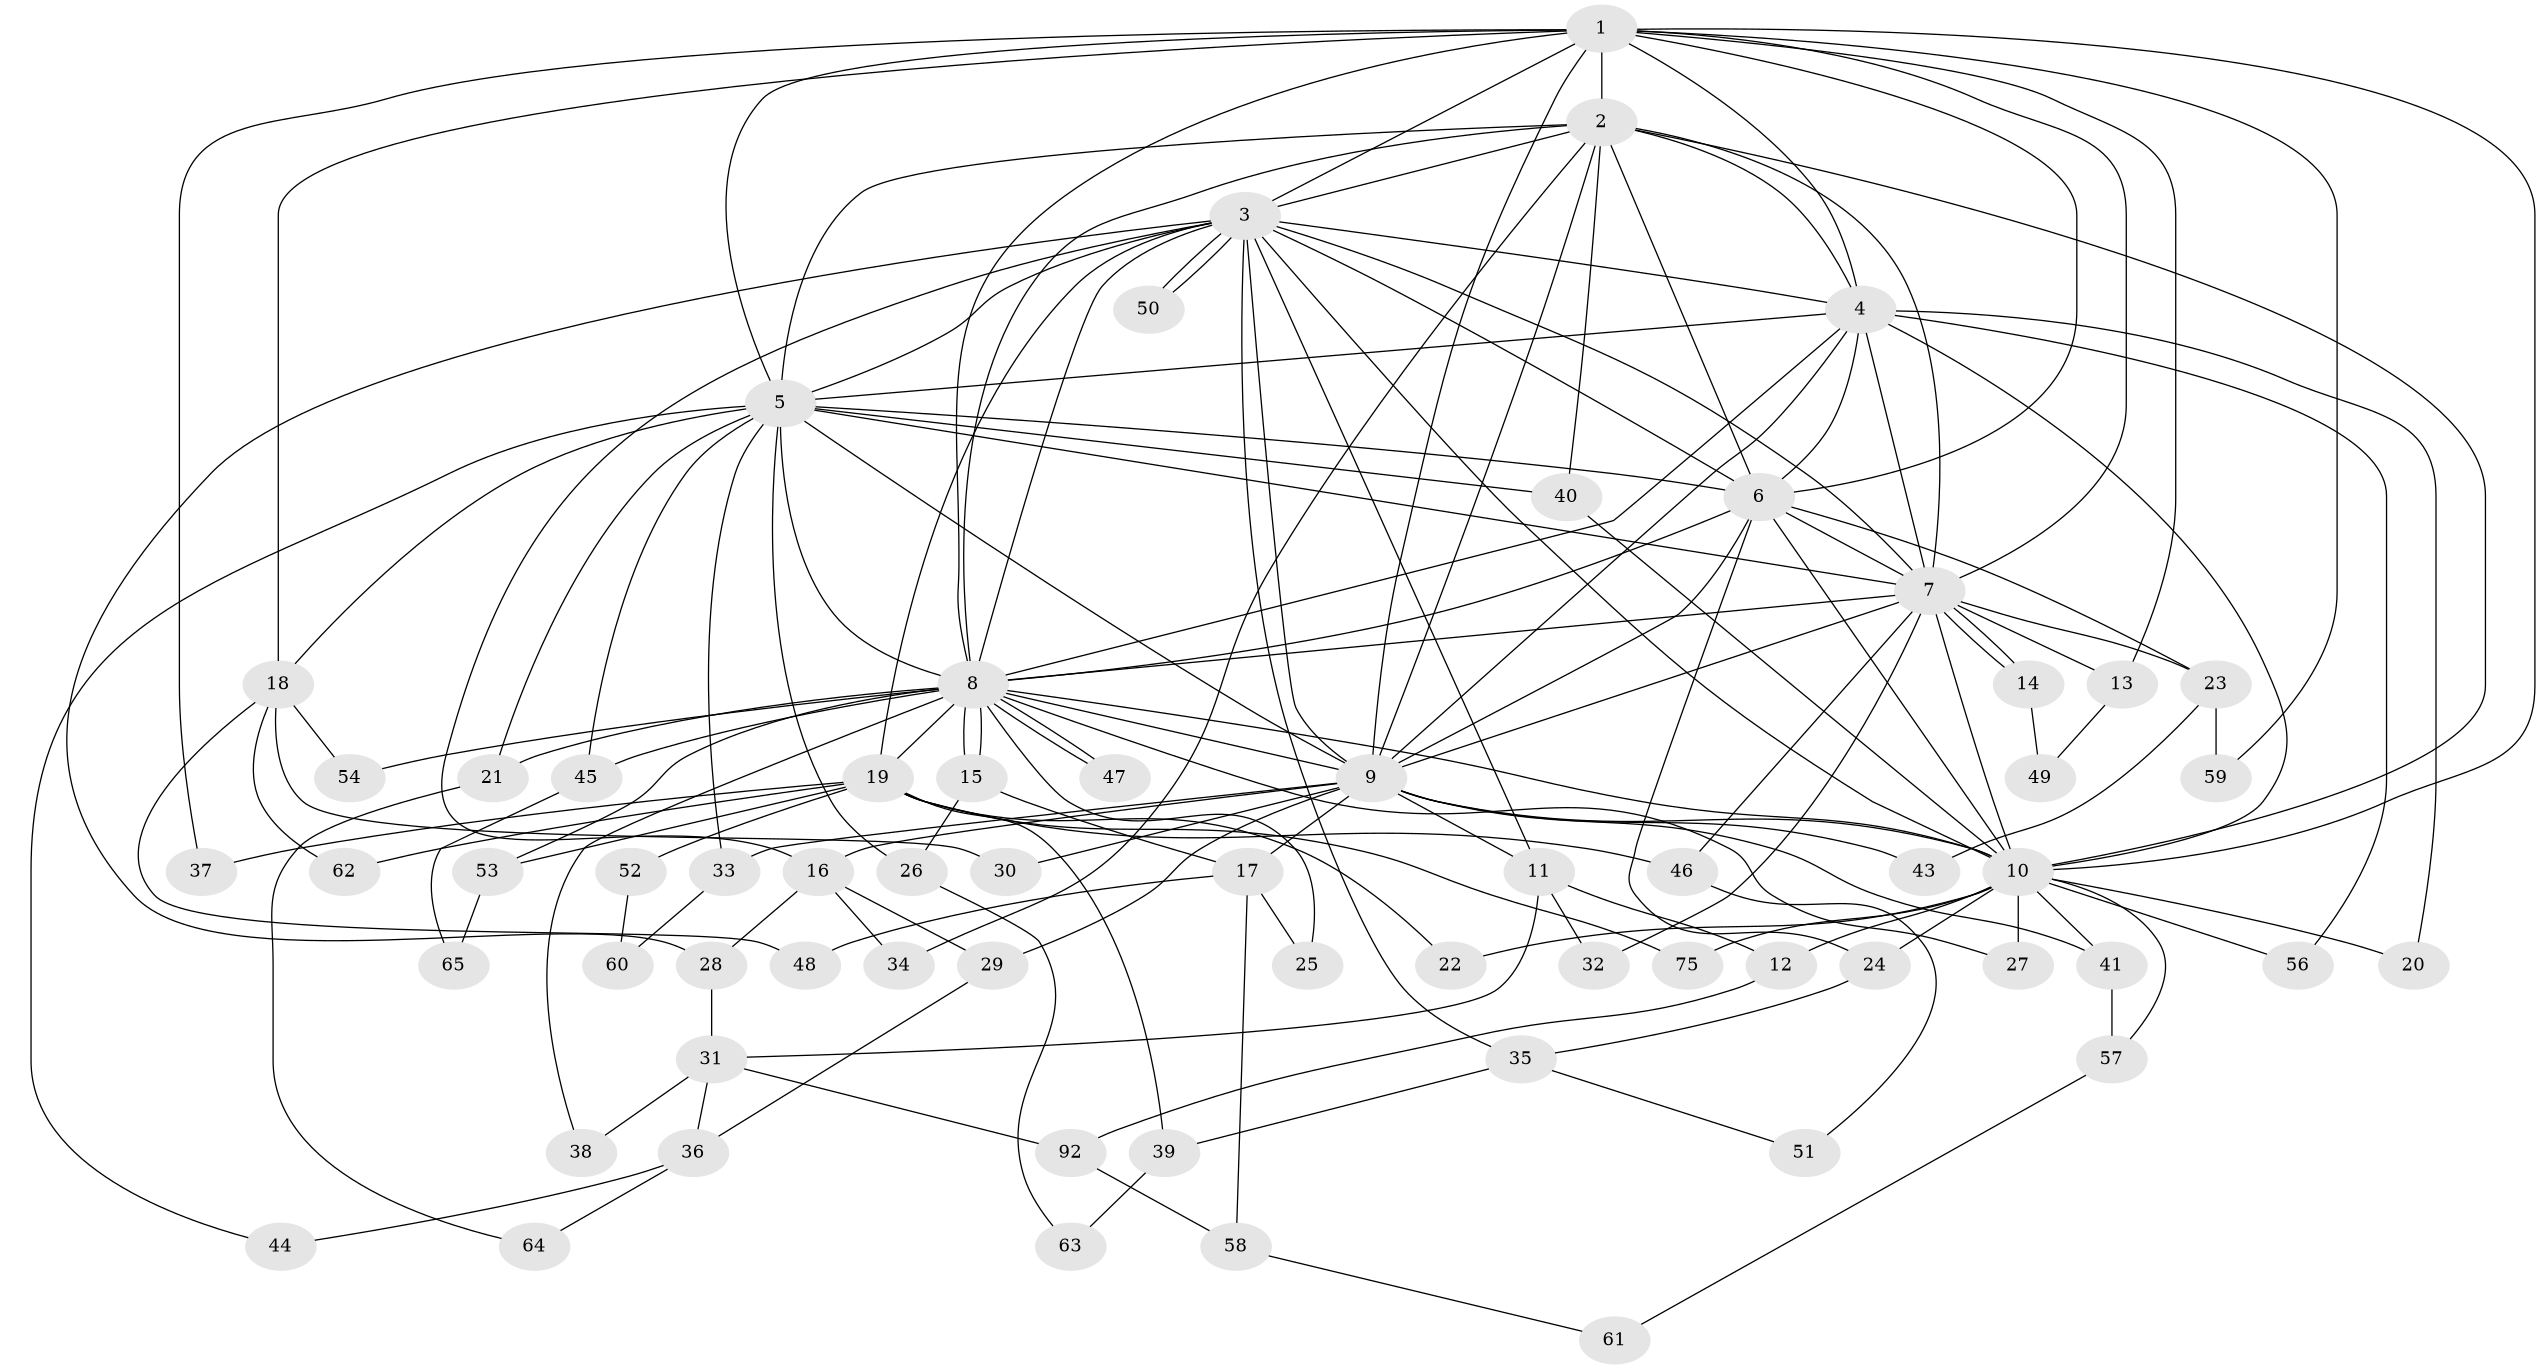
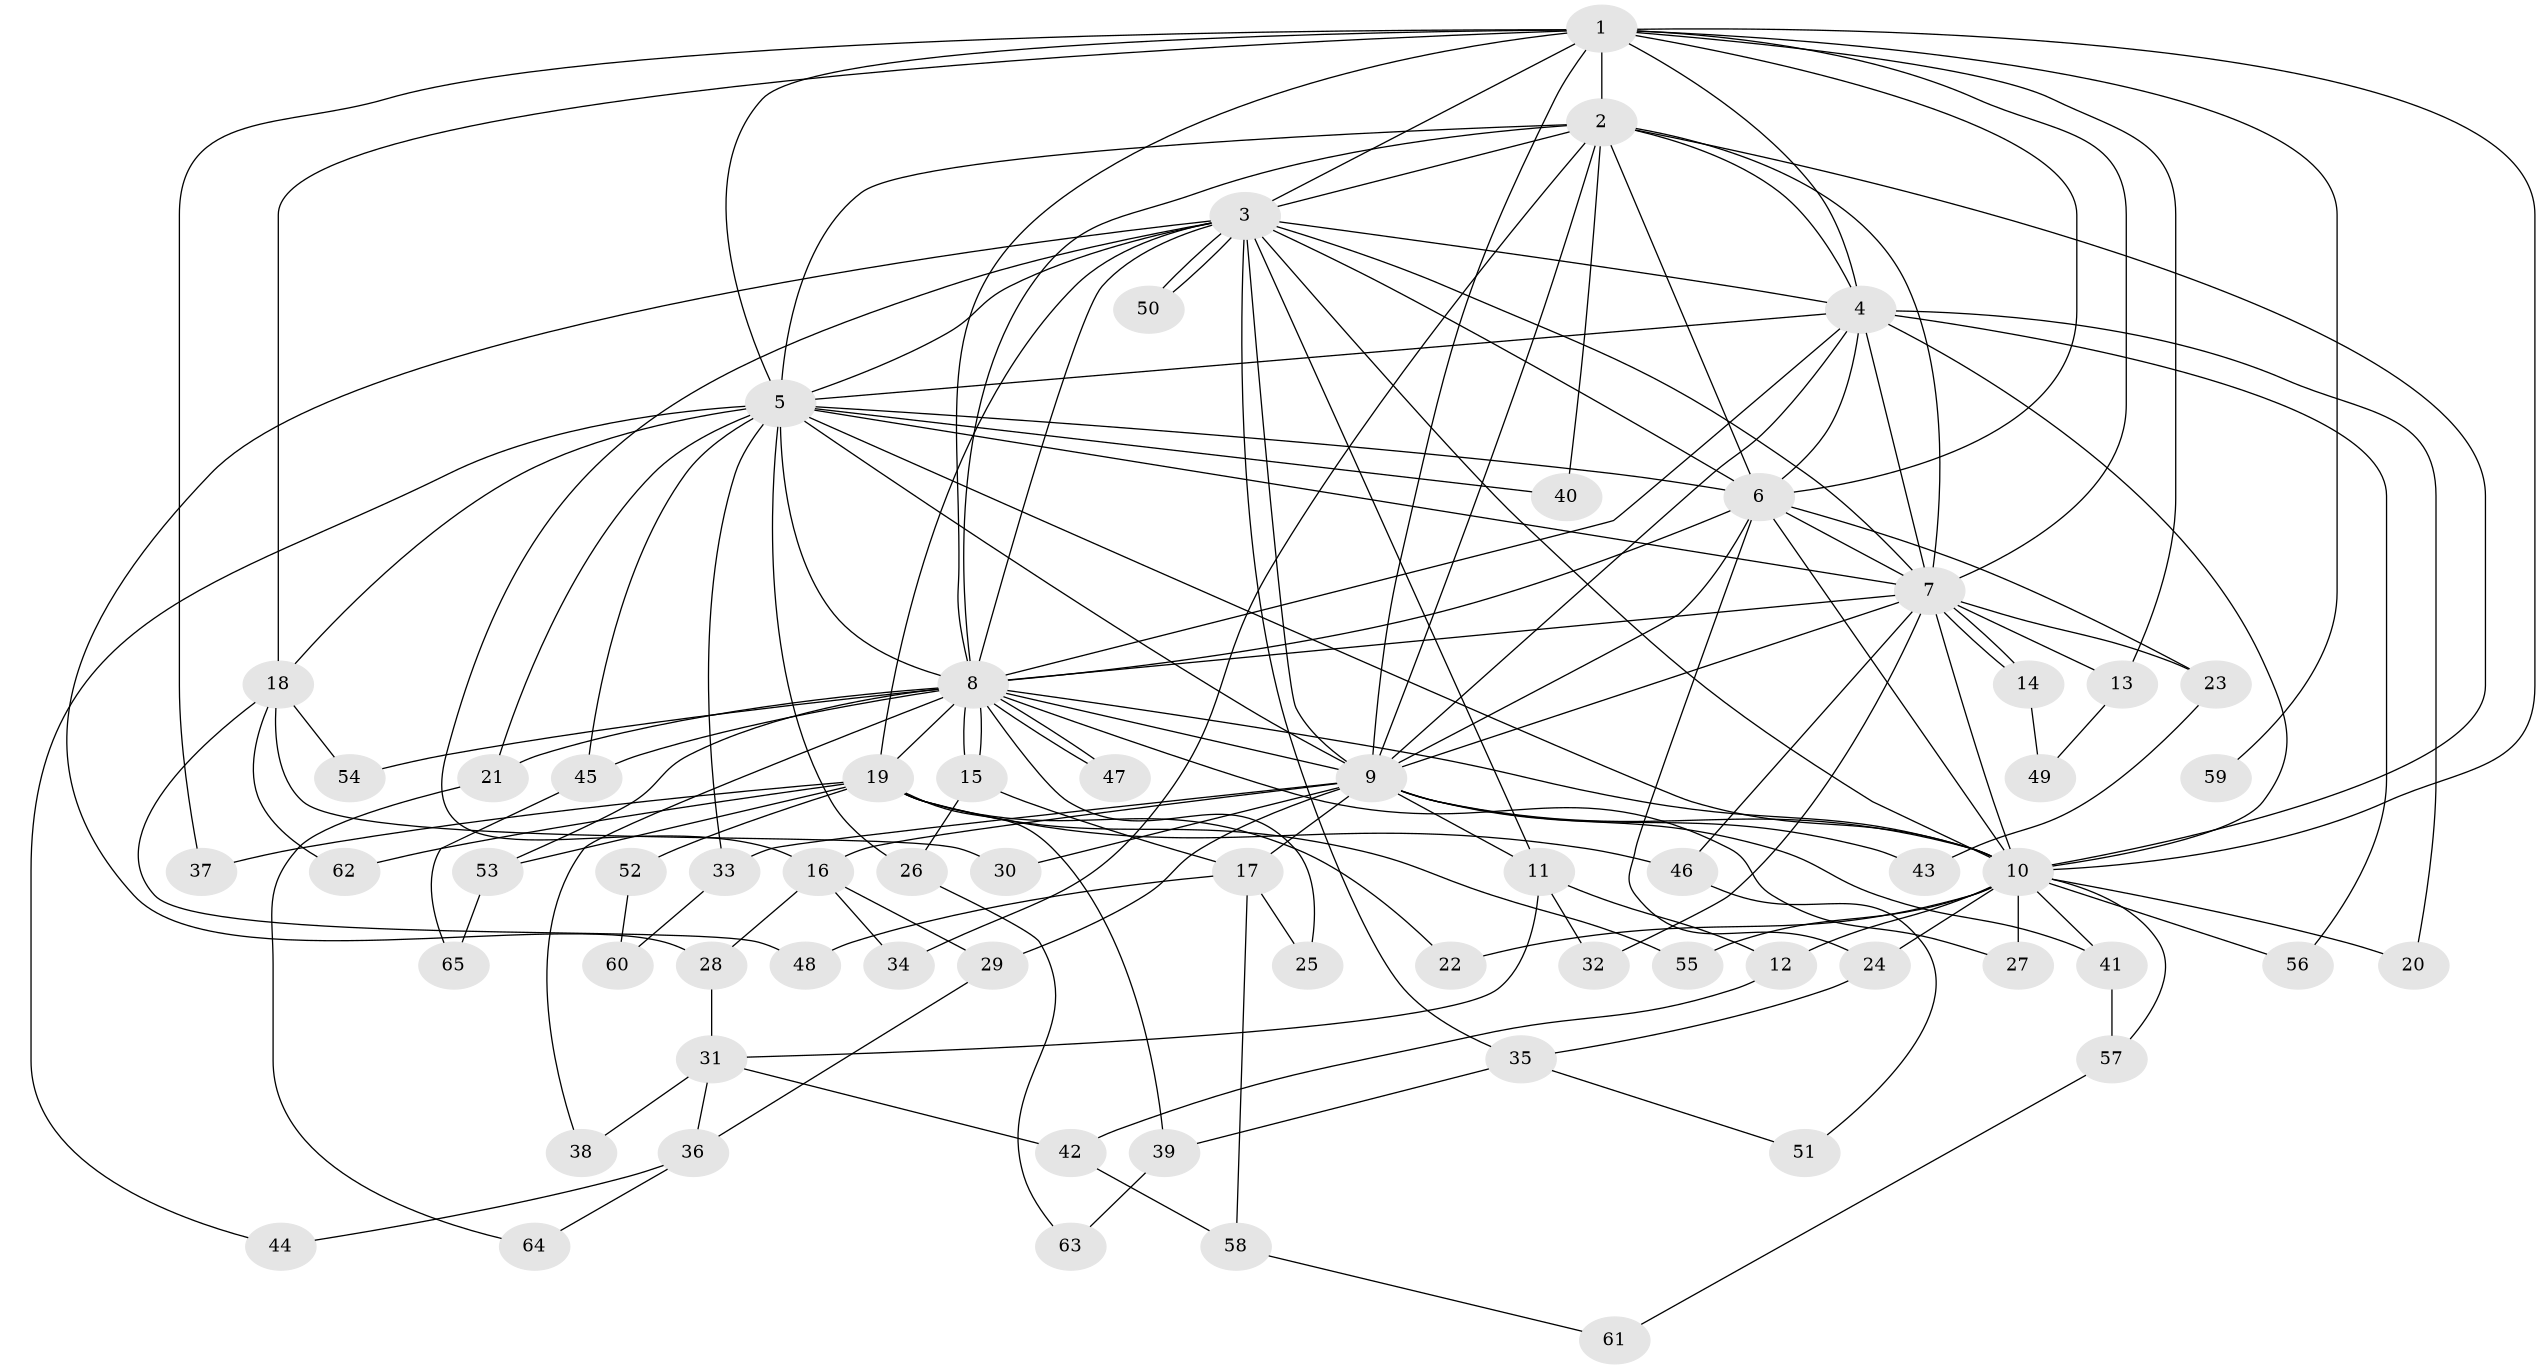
edge "40" -- "10": now "5" -- "10"
edge "23" -- "59": removed
node "75": label "75" -> "55"
node "92": label "92" -> "42"
